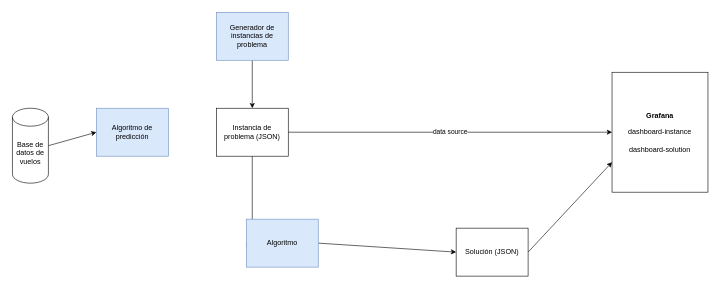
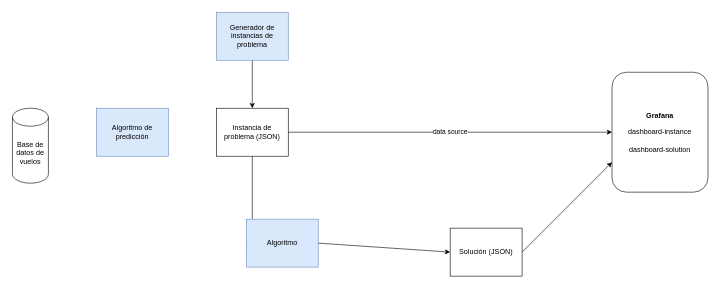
node "Grafana dashboard-instance dashboard-solution": shape rectangle -> rounded rectangle
edge "Base de datos de vuelos" -> "Algoritmo de predicción": removed
node "Solución (JSON)": moved (492, 252) -> (486, 252)
